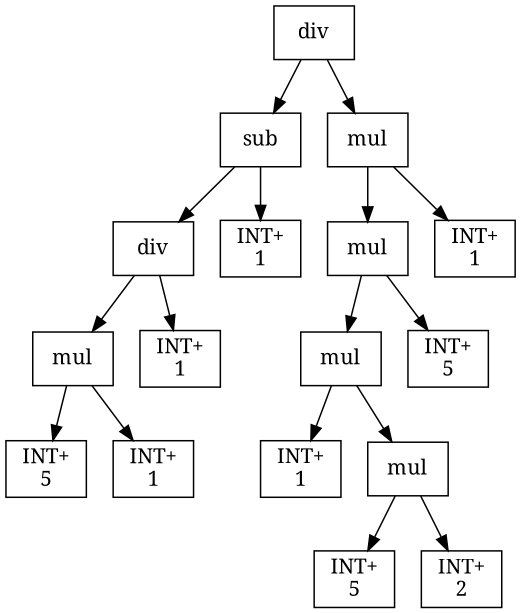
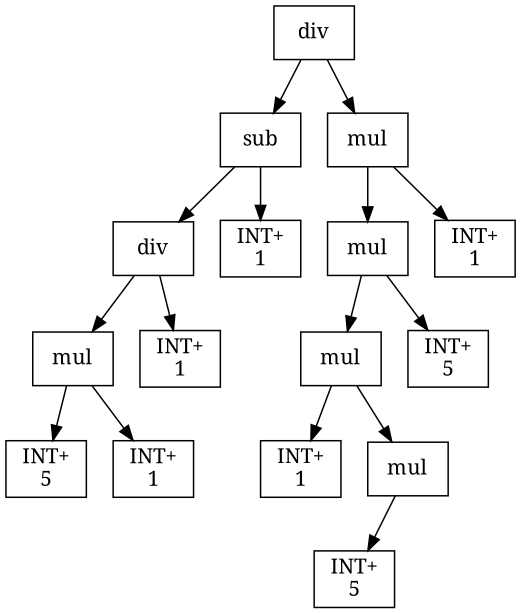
node "INT+ 2": removed
